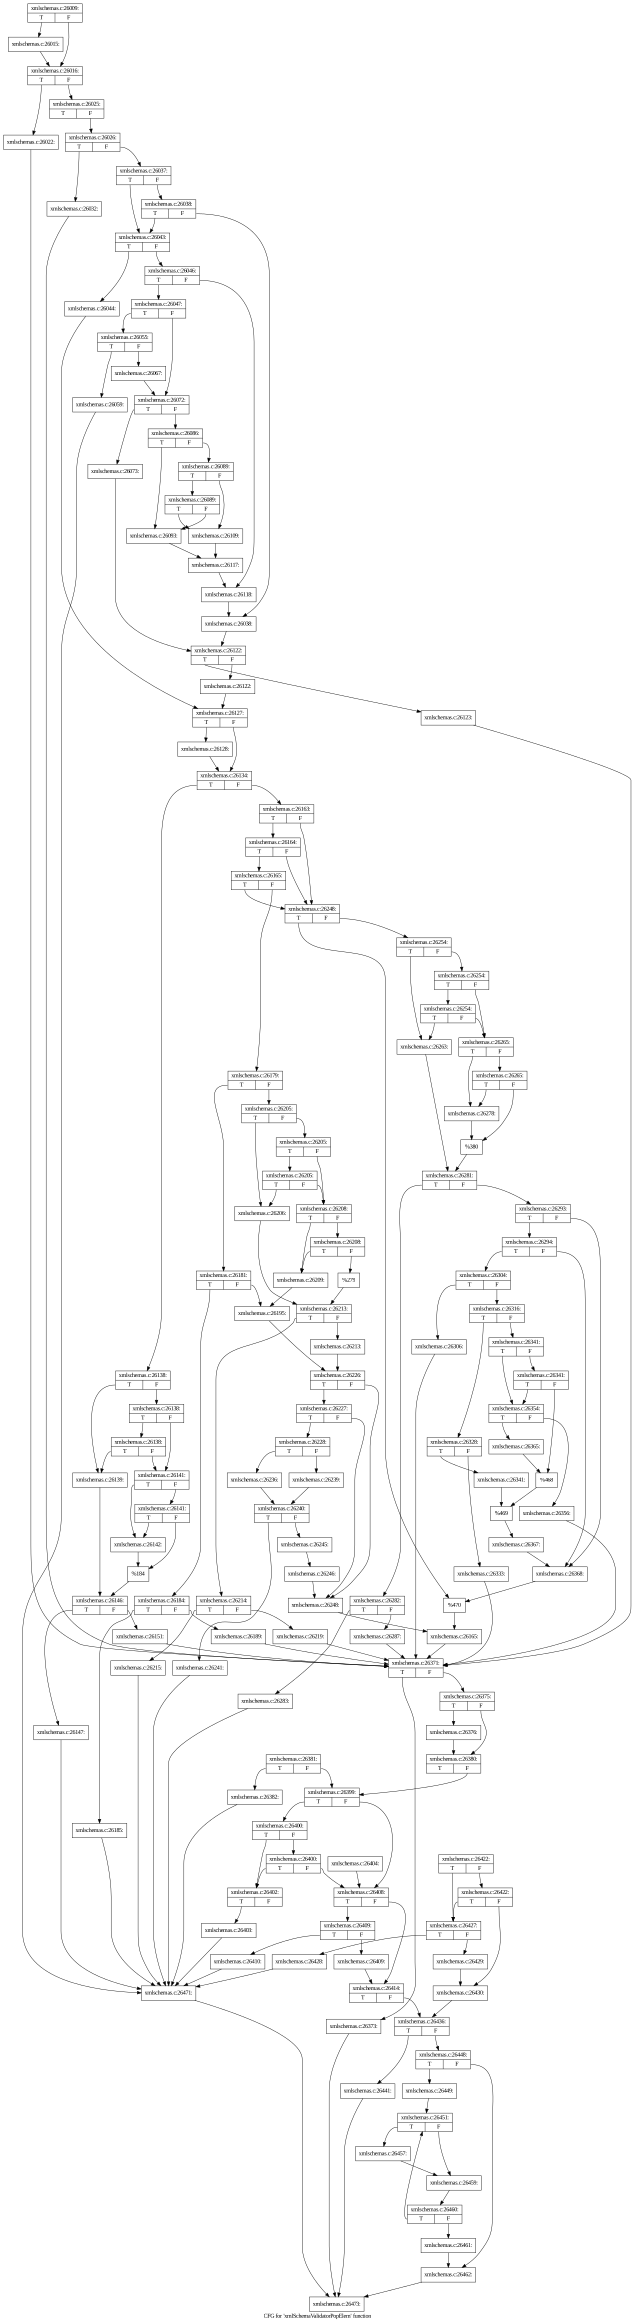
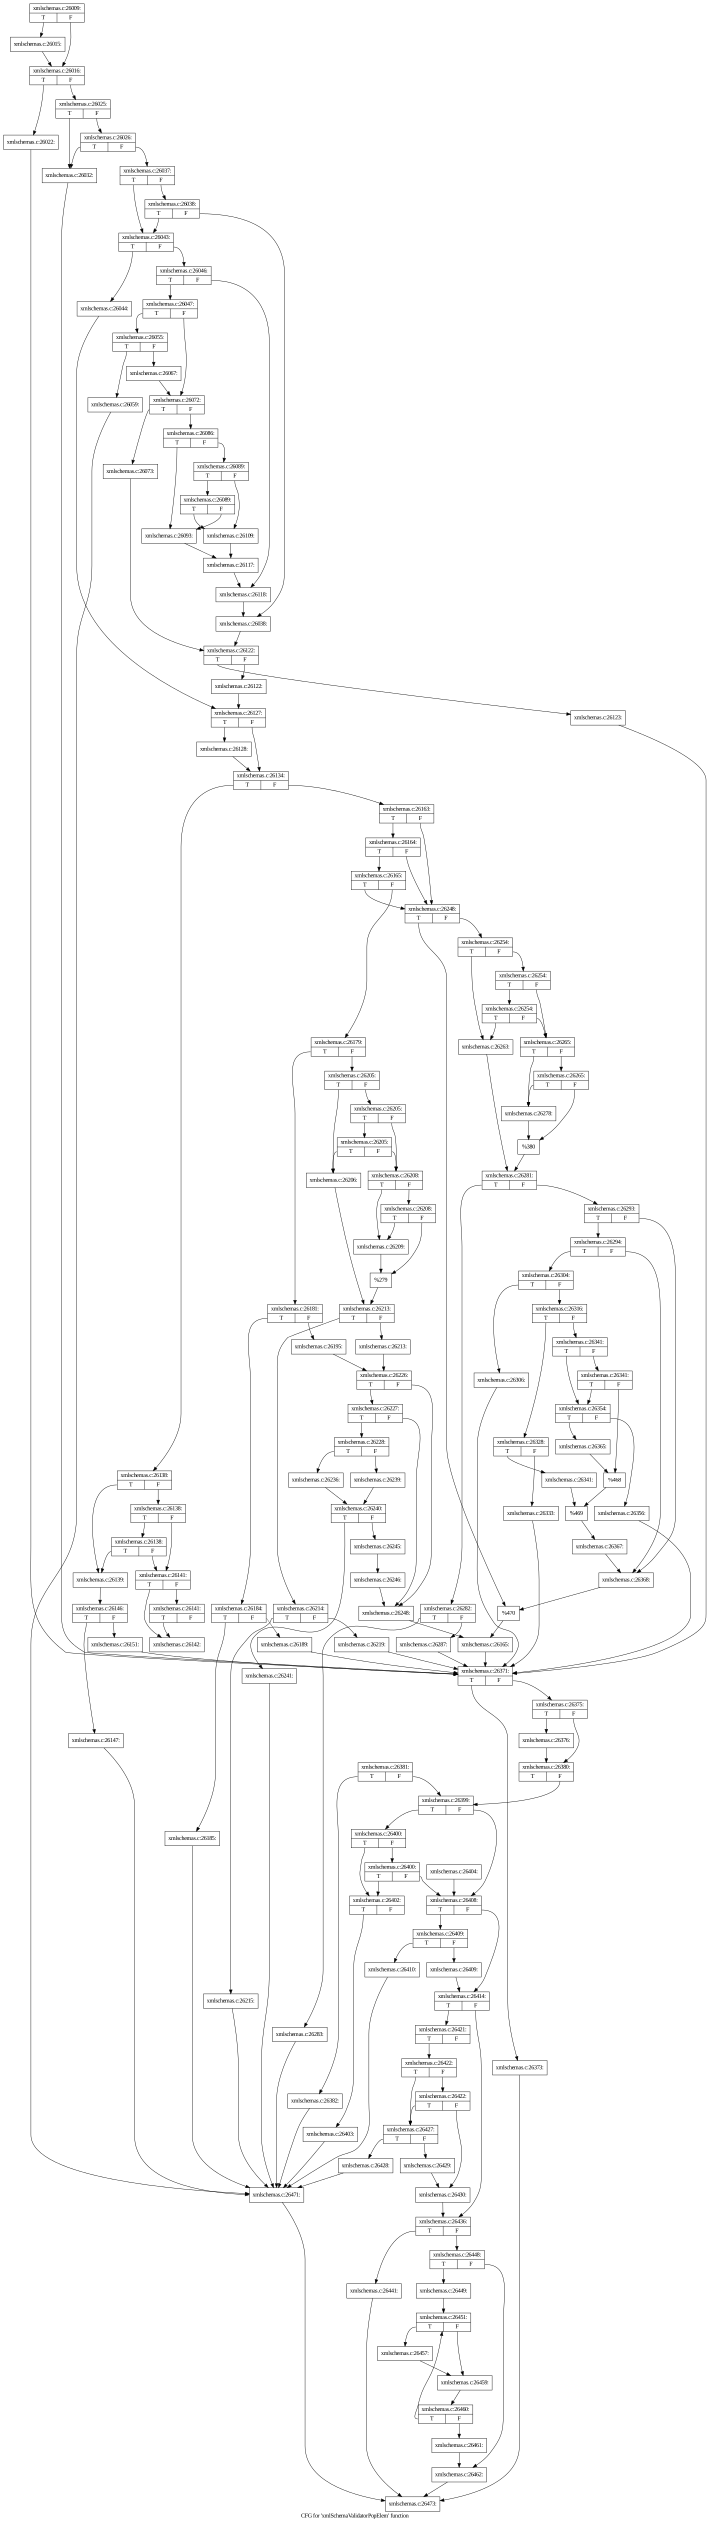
edge "xmlschemas.c:26025:" -> "xmlschemas.c:26032:": added
edge "xmlschemas.c:26209:" -> "xmlschemas.c:26195:": now "xmlschemas.c:26209:" -> "%279"
node "%184": removed
node "xmlschemas.c:26421:": added
